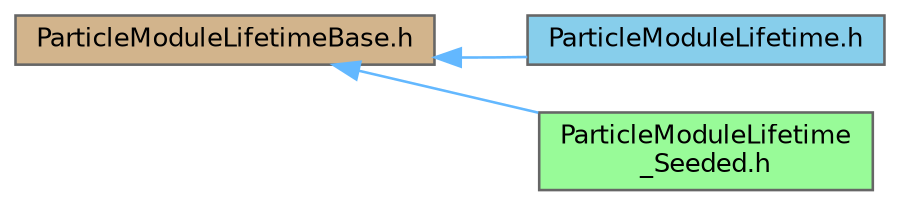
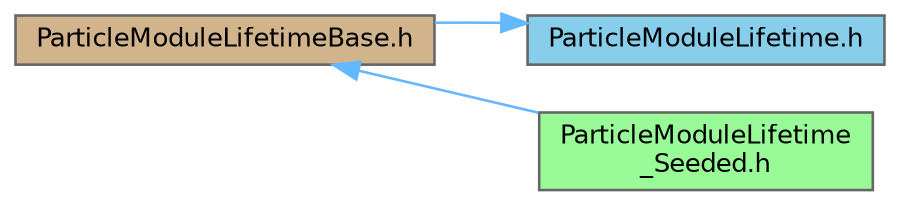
edge "ParticleModuleLifetime.h" -> "ParticleModuleLifetimeBase.h": reversed
